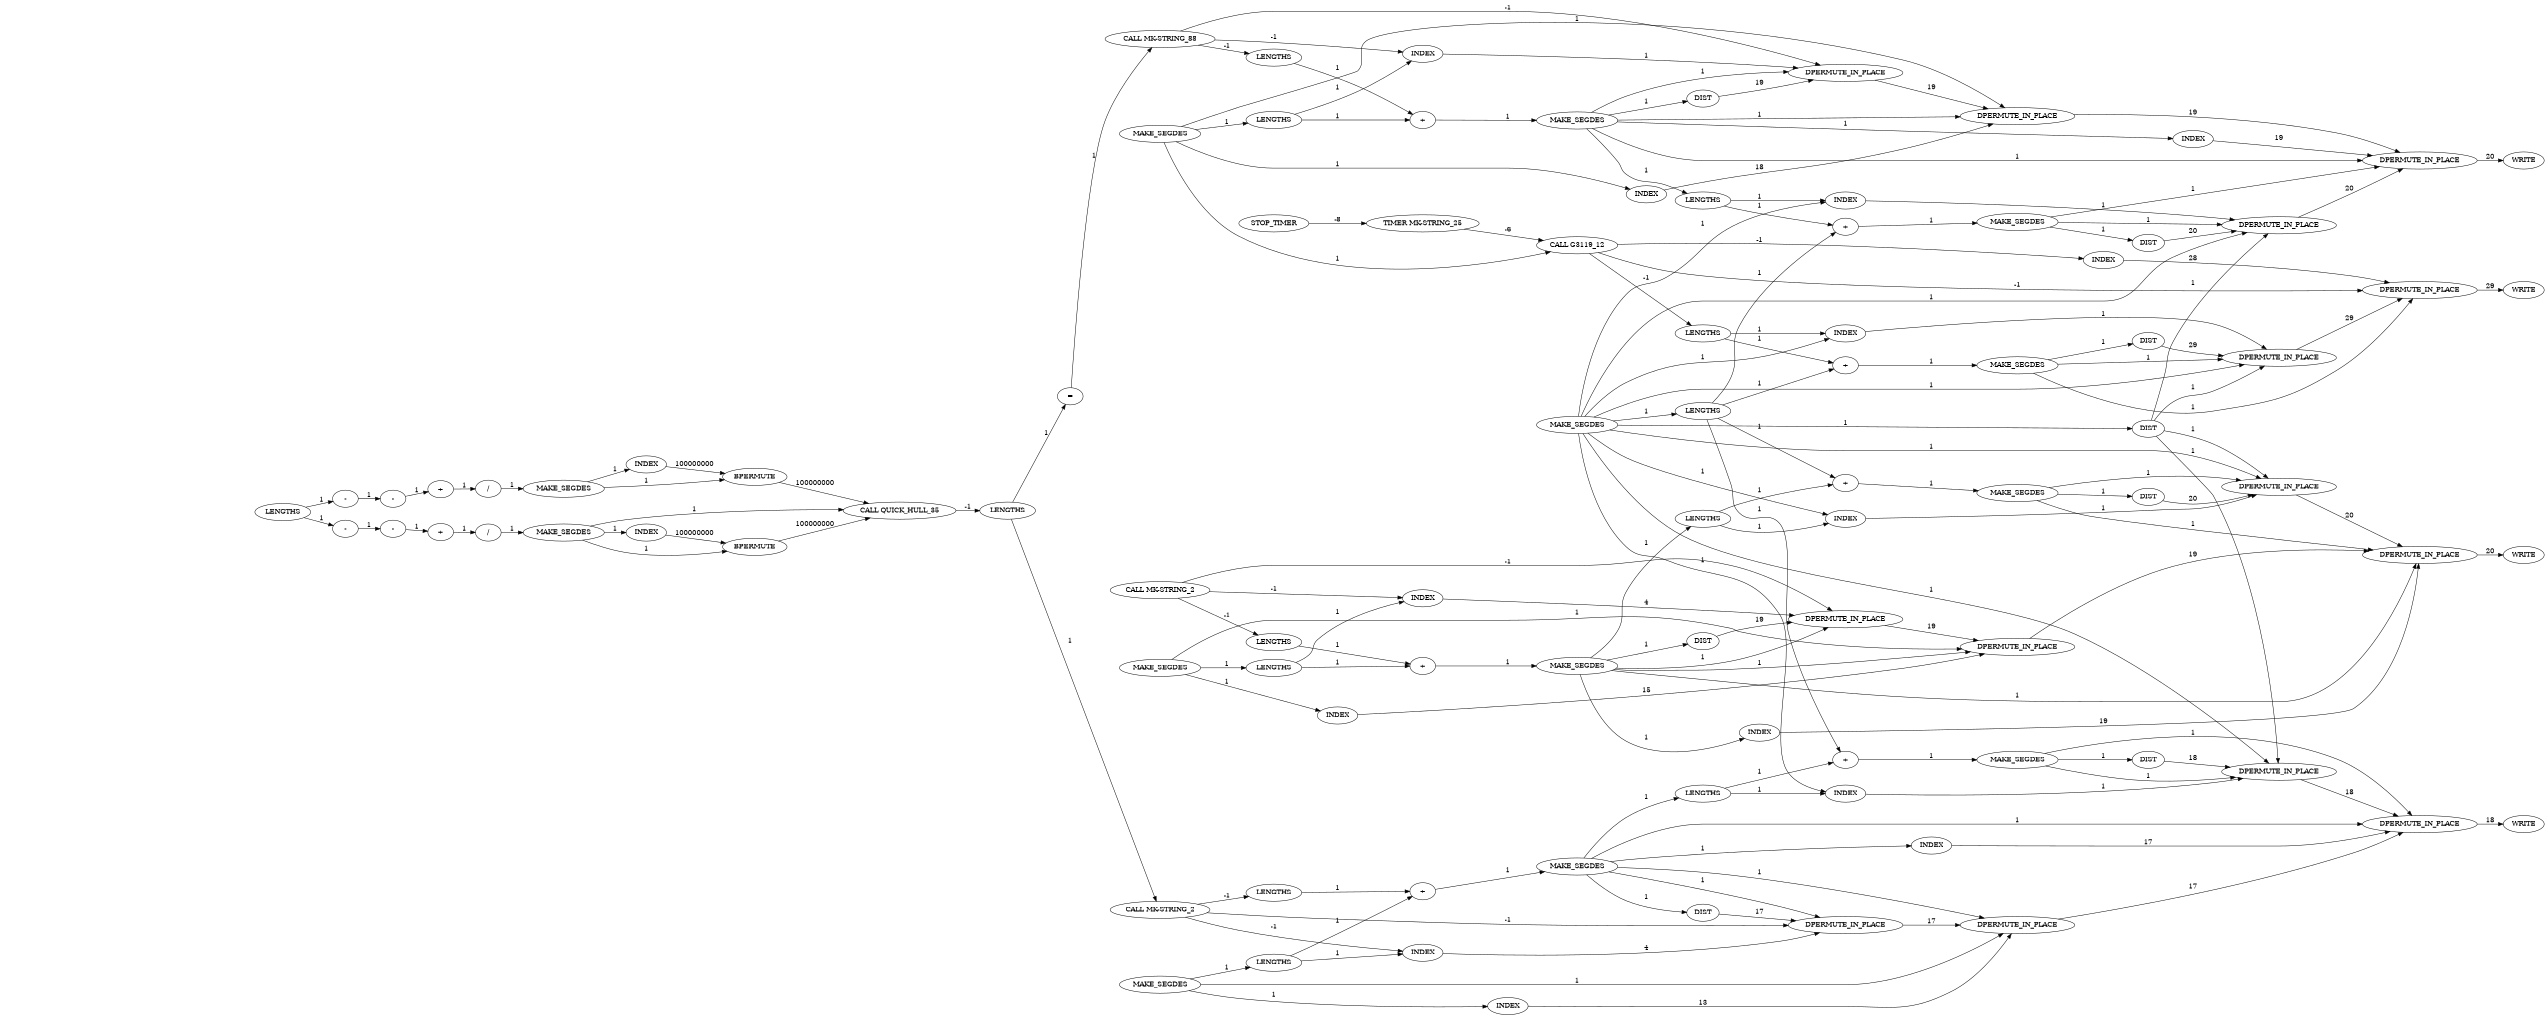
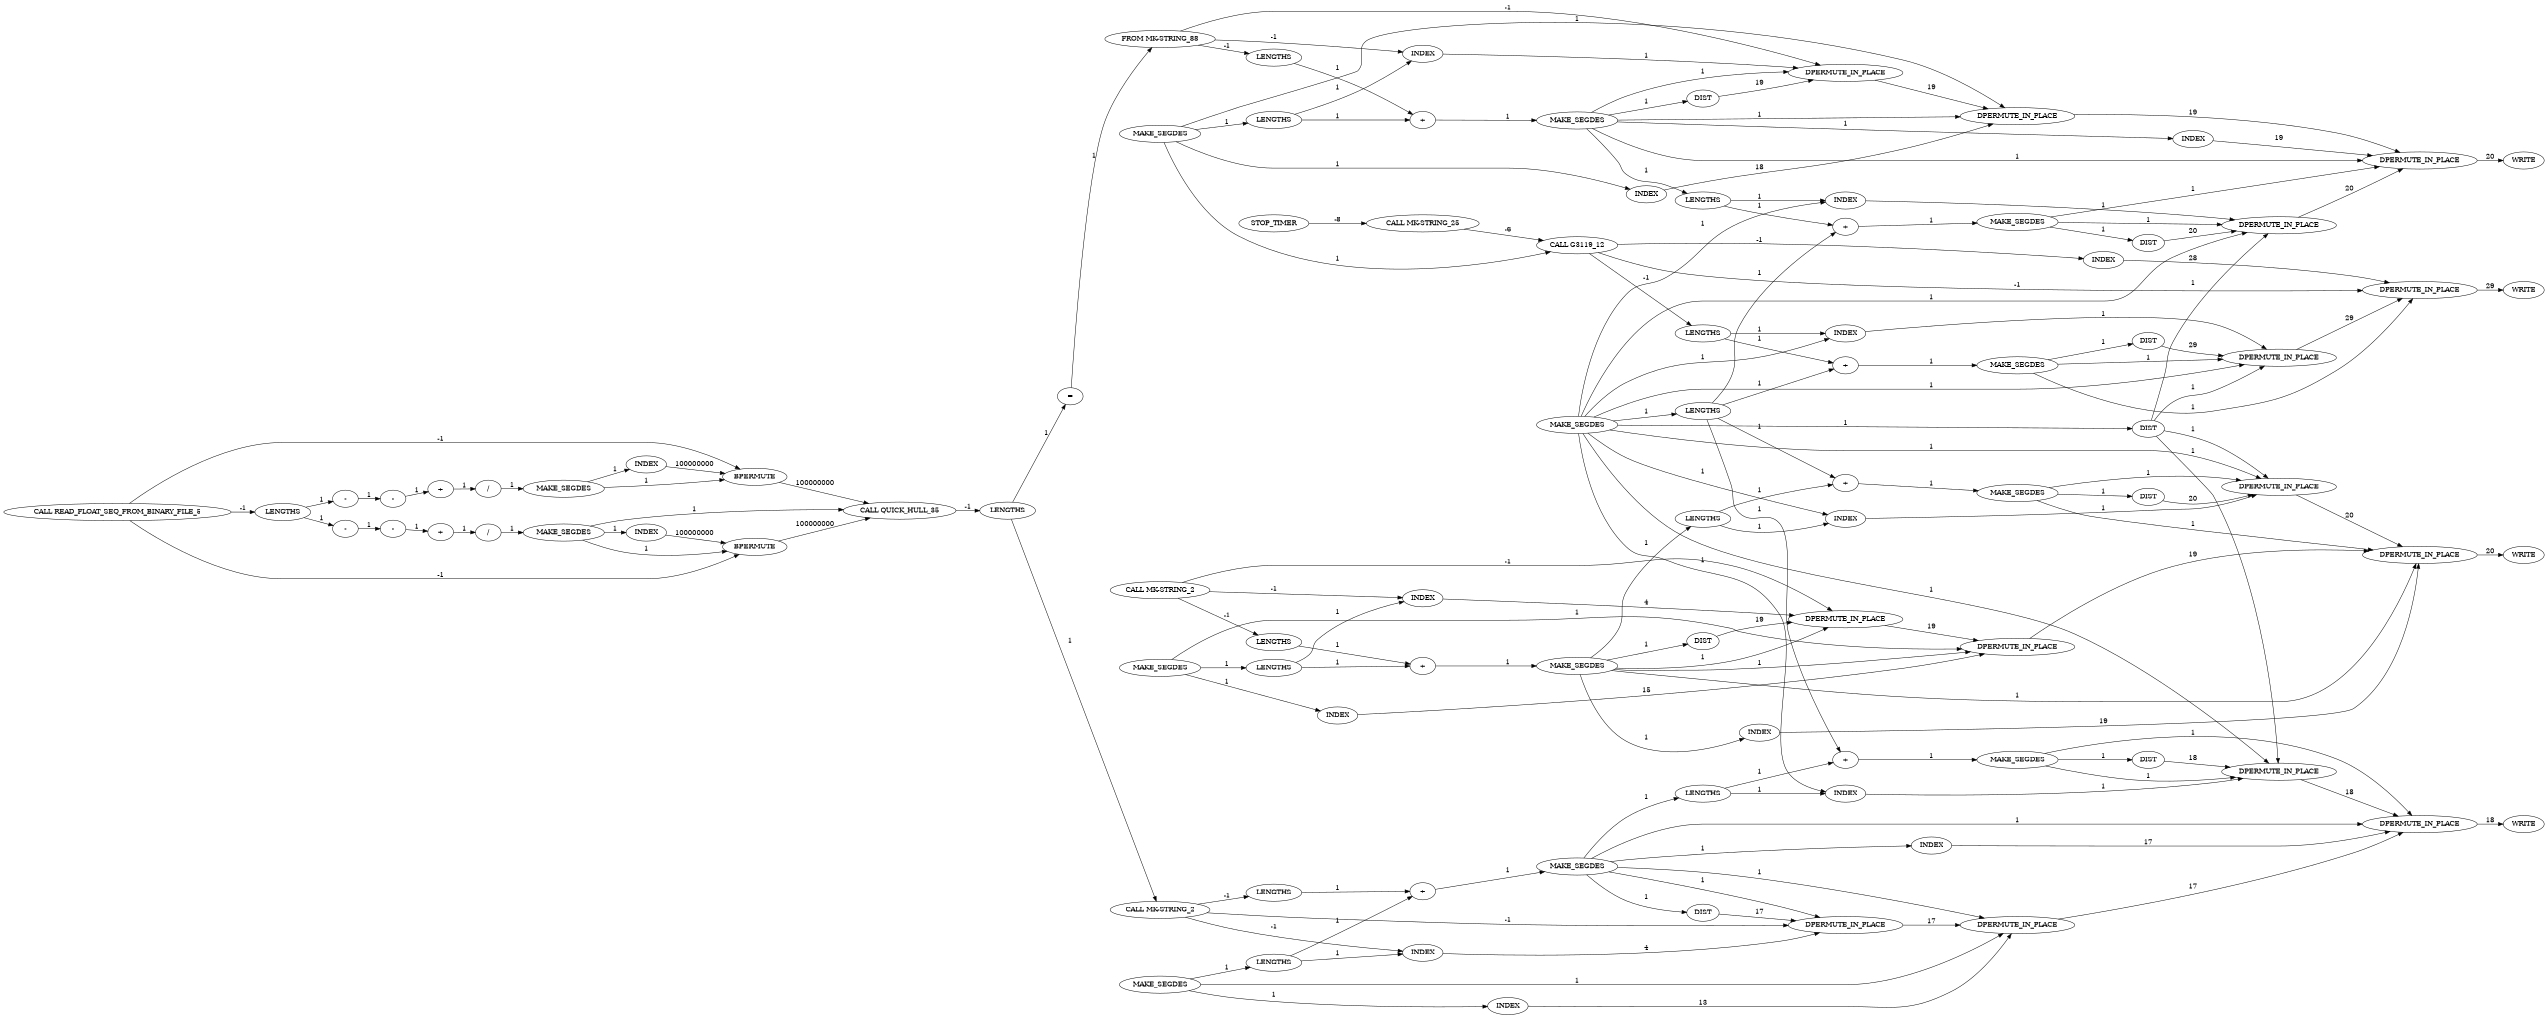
node "CALL MK-STRING_88": label "CALL MK-STRING_88" -> "FROM MK-STRING_88"
node "TIMER MK-STRING_25": label "TIMER MK-STRING_25" -> "CALL MK-STRING_25"
node "CALL READ_FLOAT_SEQ_FROM_BINARY_FILE_5": added
